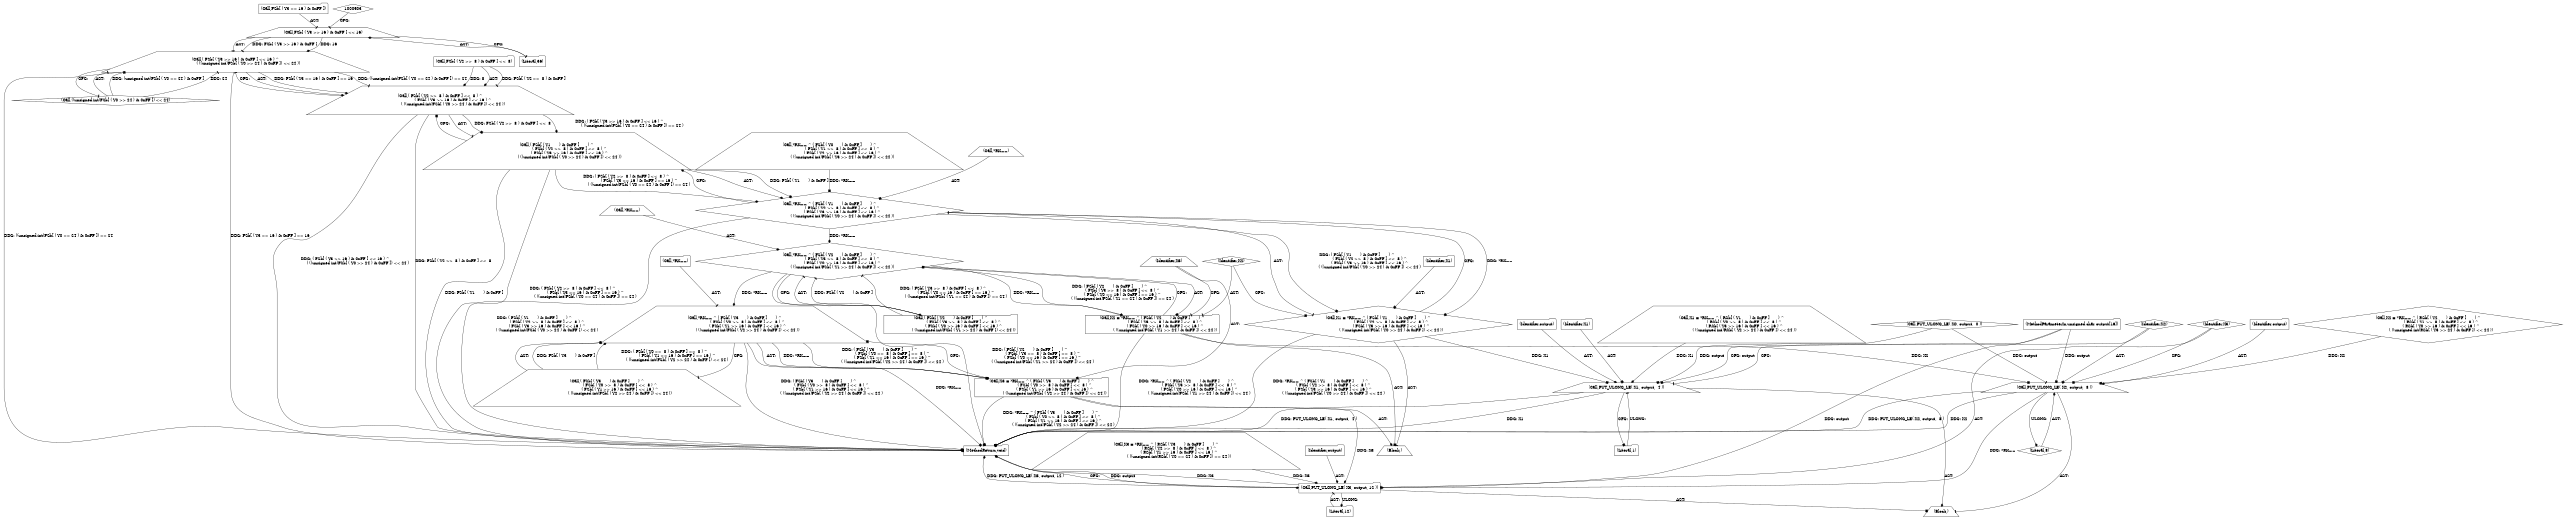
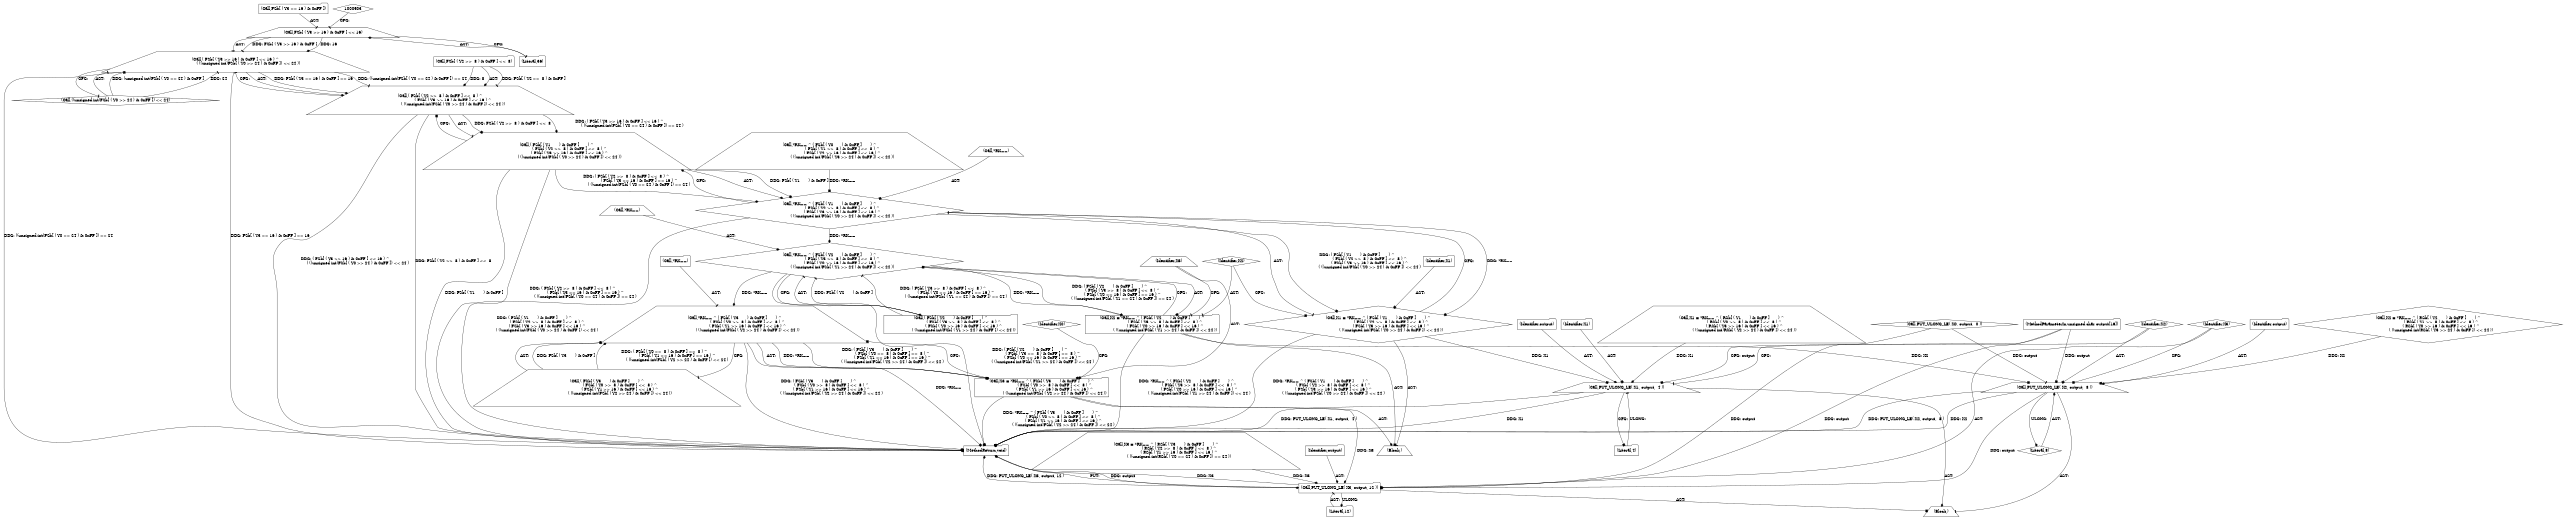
node "(Identifier,X0)": added
edge "(Call,PUT_ULONG_LE( X0, output,  0 ))" -> "(Call,PUT_ULONG_LE( X1, output,  4 ))": now "(Call,PUT_ULONG_LE( X0, output,  0 ))" -> "(Call,PUT_ULONG_LE( X3, output, 12 ))"
node "(Literal,1)": label "(Literal,1)" -> "(Literal,4)"
edge "(Call,PUT_ULONG_LE( X2, output,  8 ))" -> "(Call,PUT_ULONG_LE( X3, output, 12 ))": label "DDG: *RK++" -> "DDG: output"
edge "(MethodReturn,void)" -> "(Call,PUT_ULONG_LE( X3, output, 12 ))": label "CFG: " -> "PUT: "
